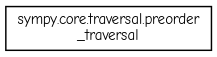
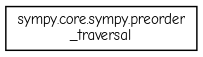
node "sympy.core.traversal.preorder _traversal": label "sympy.core.traversal.preorder _traversal" -> "sympy.core.sympy.preorder _traversal"
